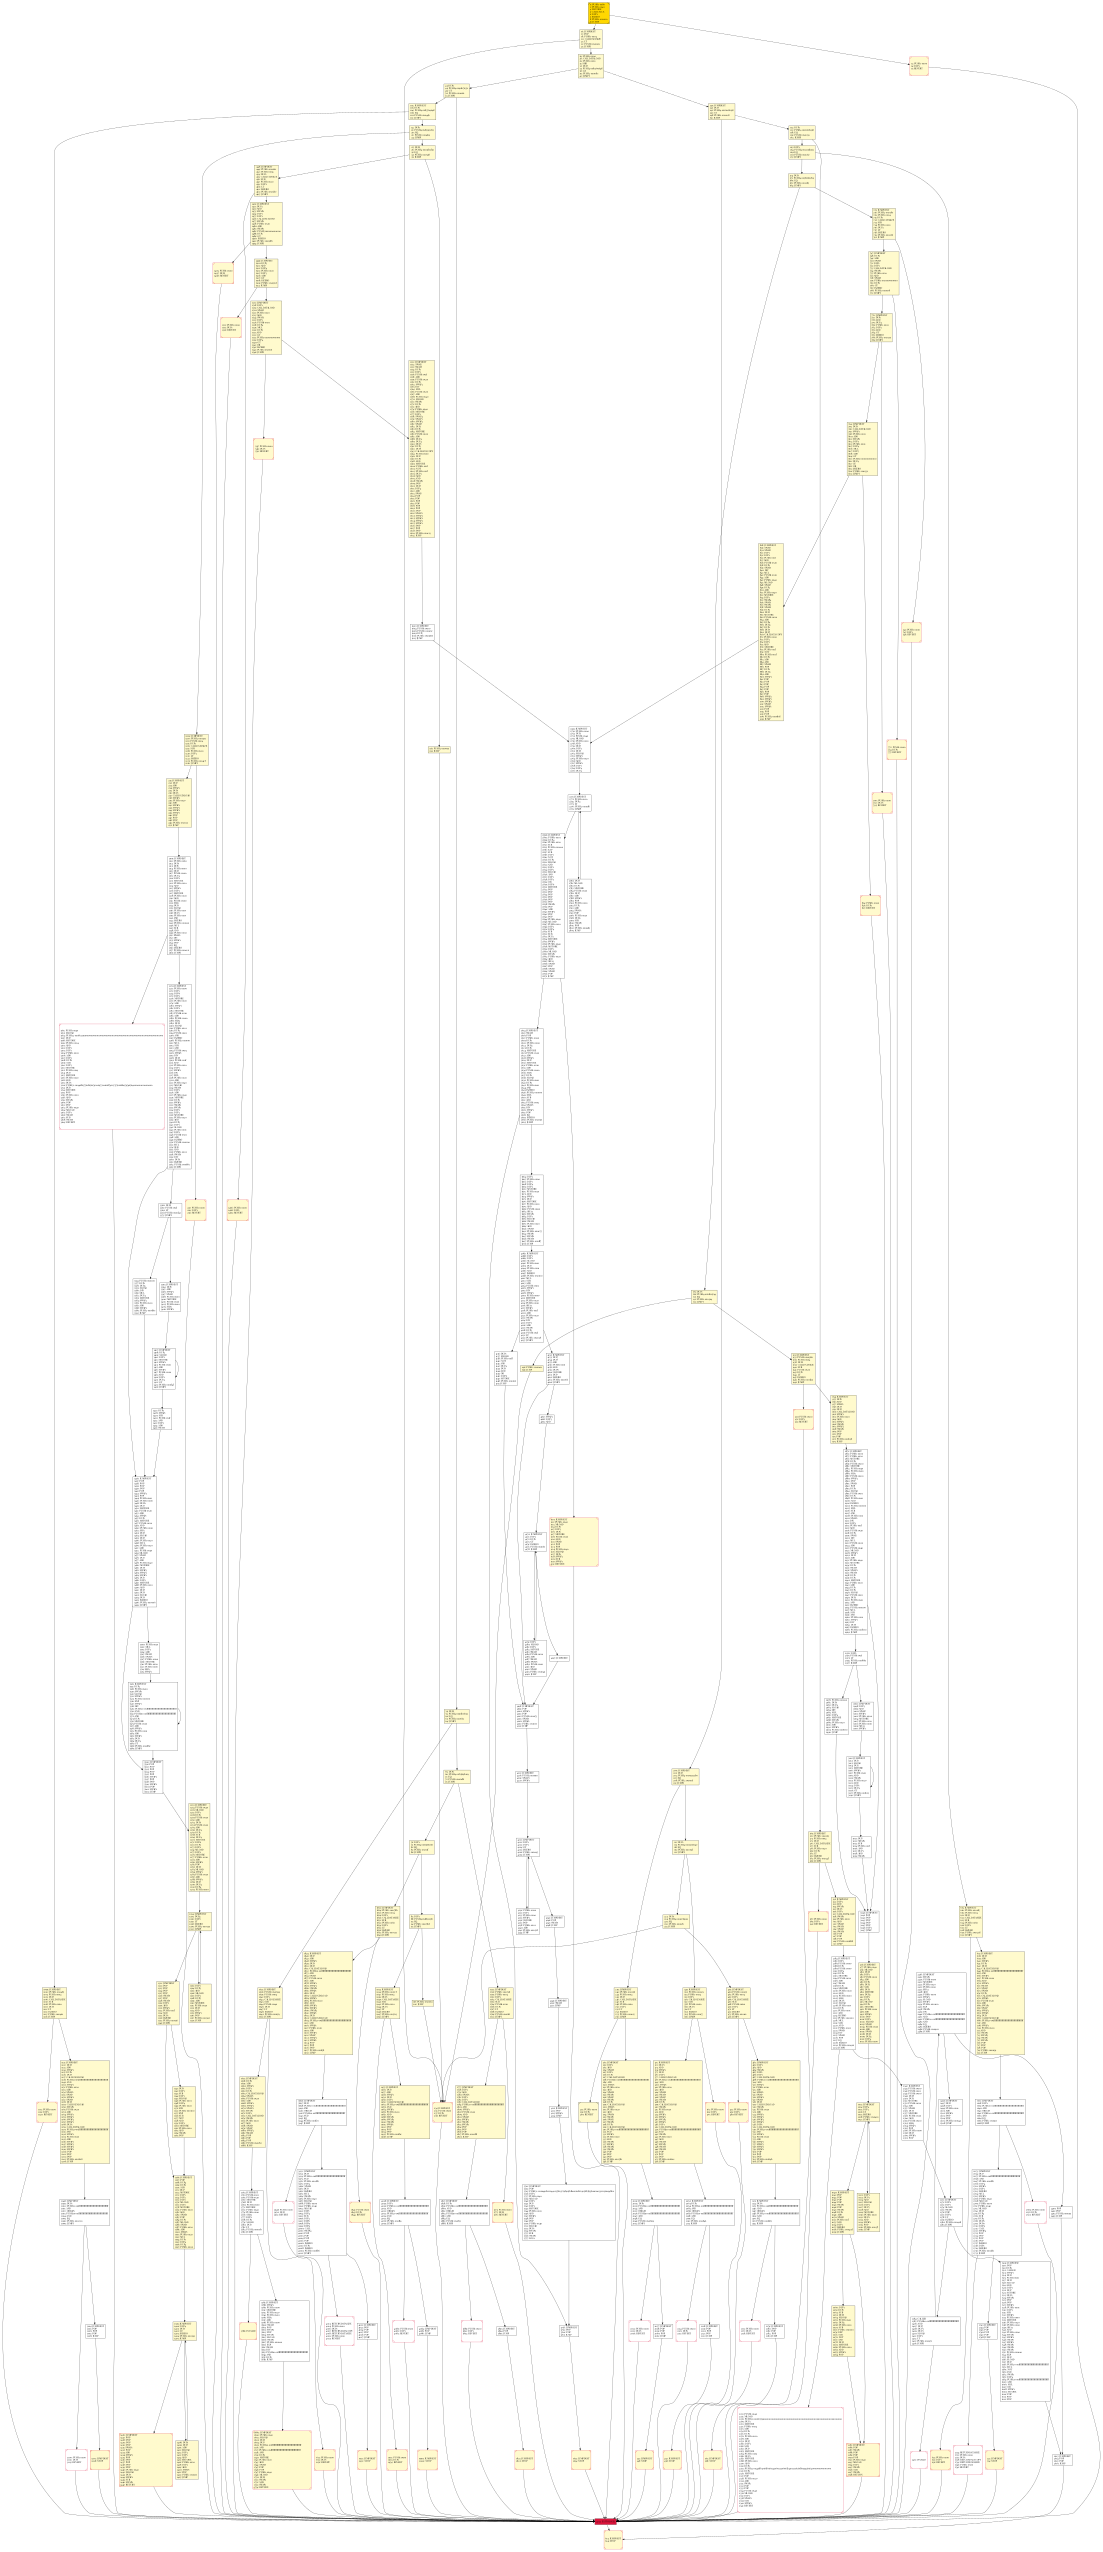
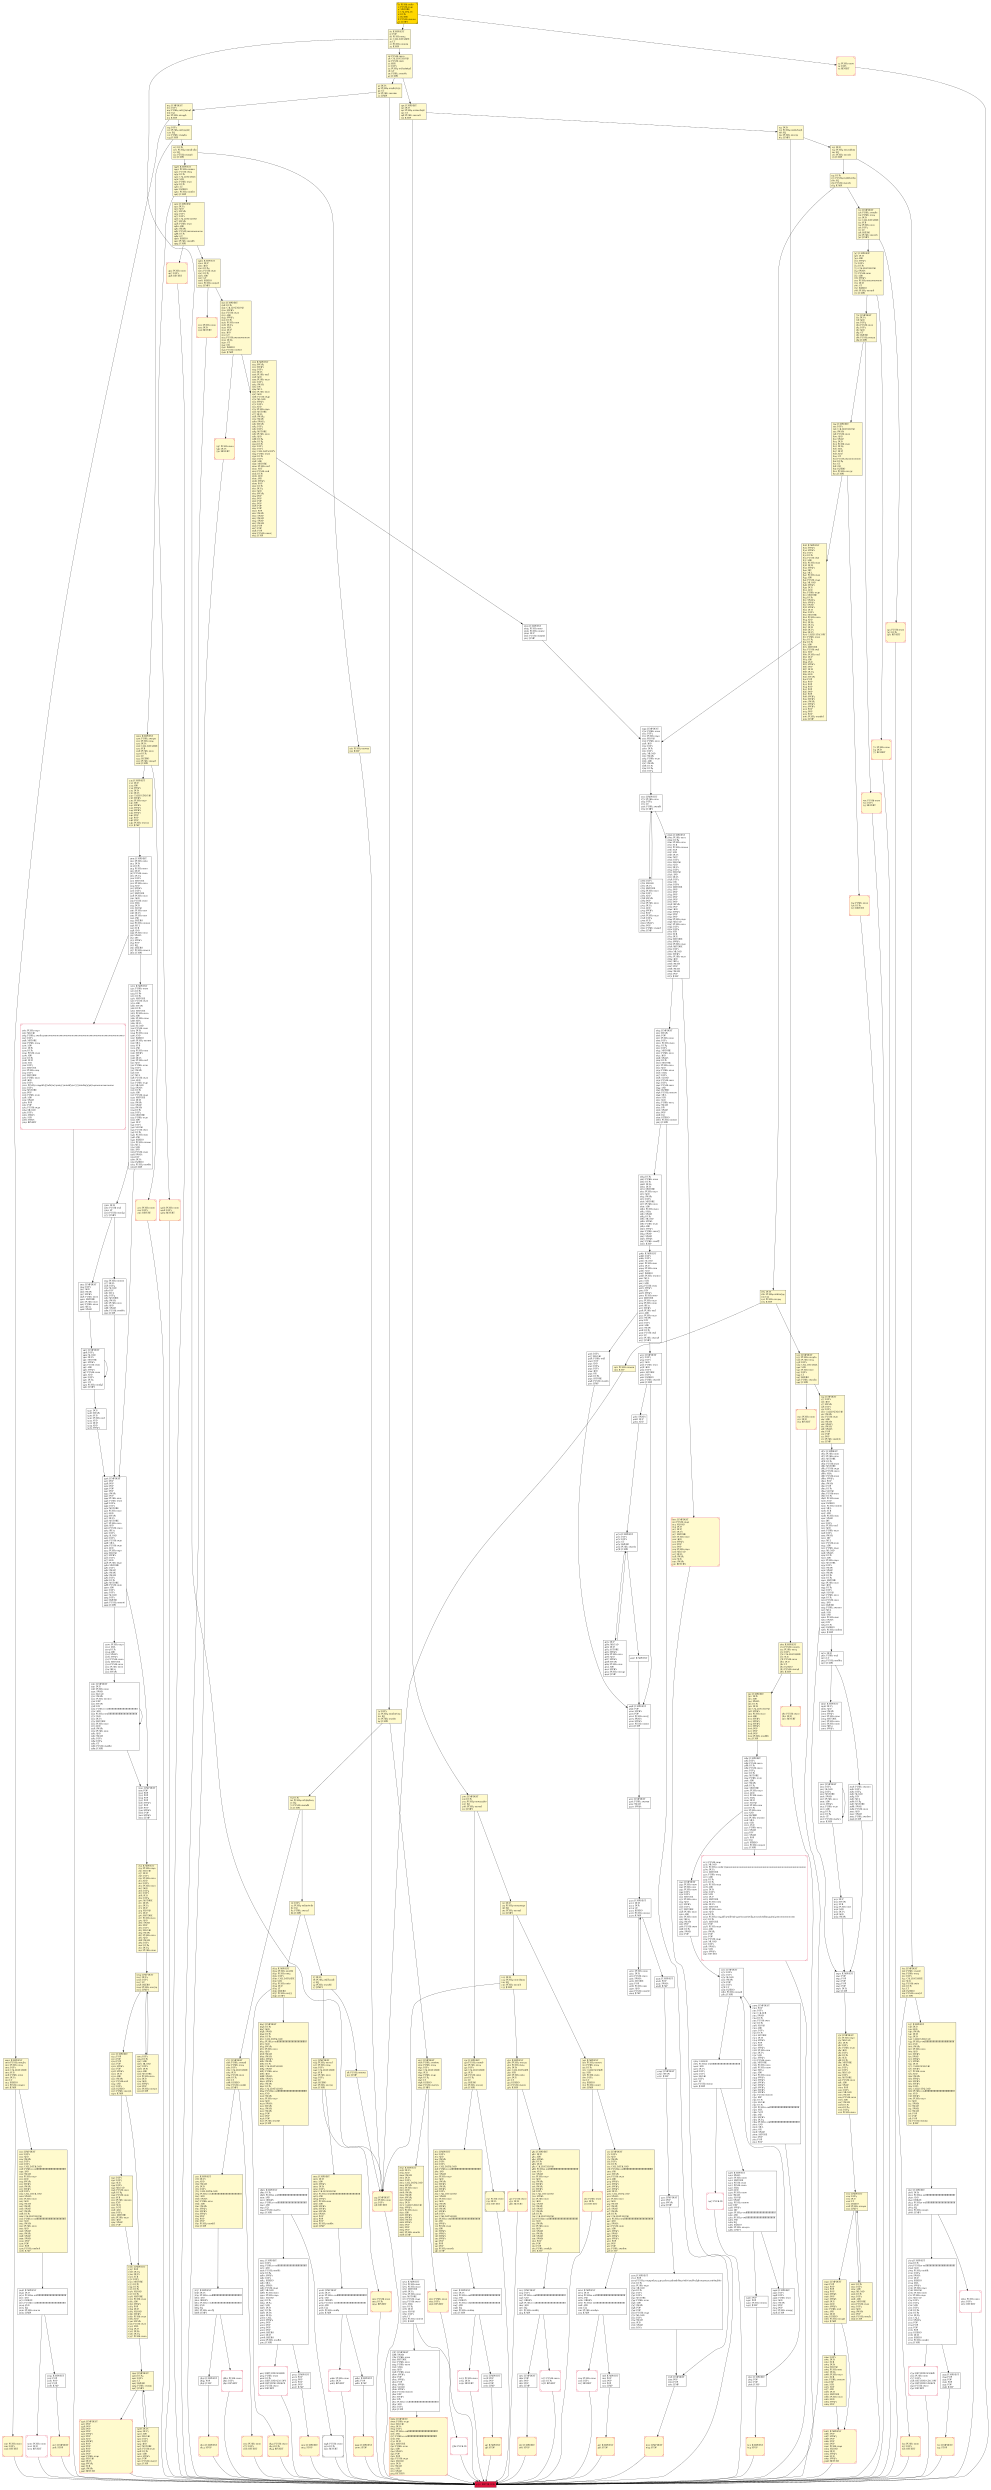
node "3948: PUSH1 0x00 3950: DUP1 3951: REVERT": color crimson -> black
node "3786: INVALID": fillcolor lemonchiffon -> white
edge "4252: EXIT BLOCK" -> "613: JUMPDEST 614: STOP": reversed
